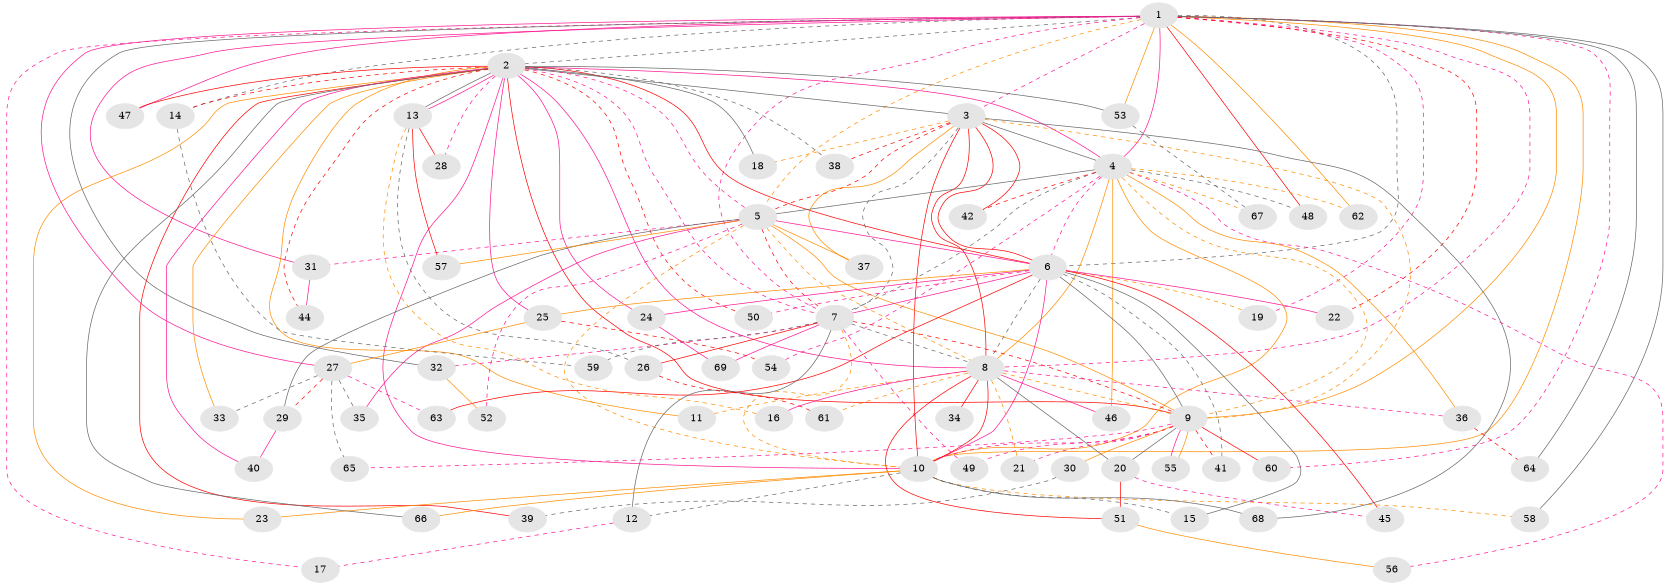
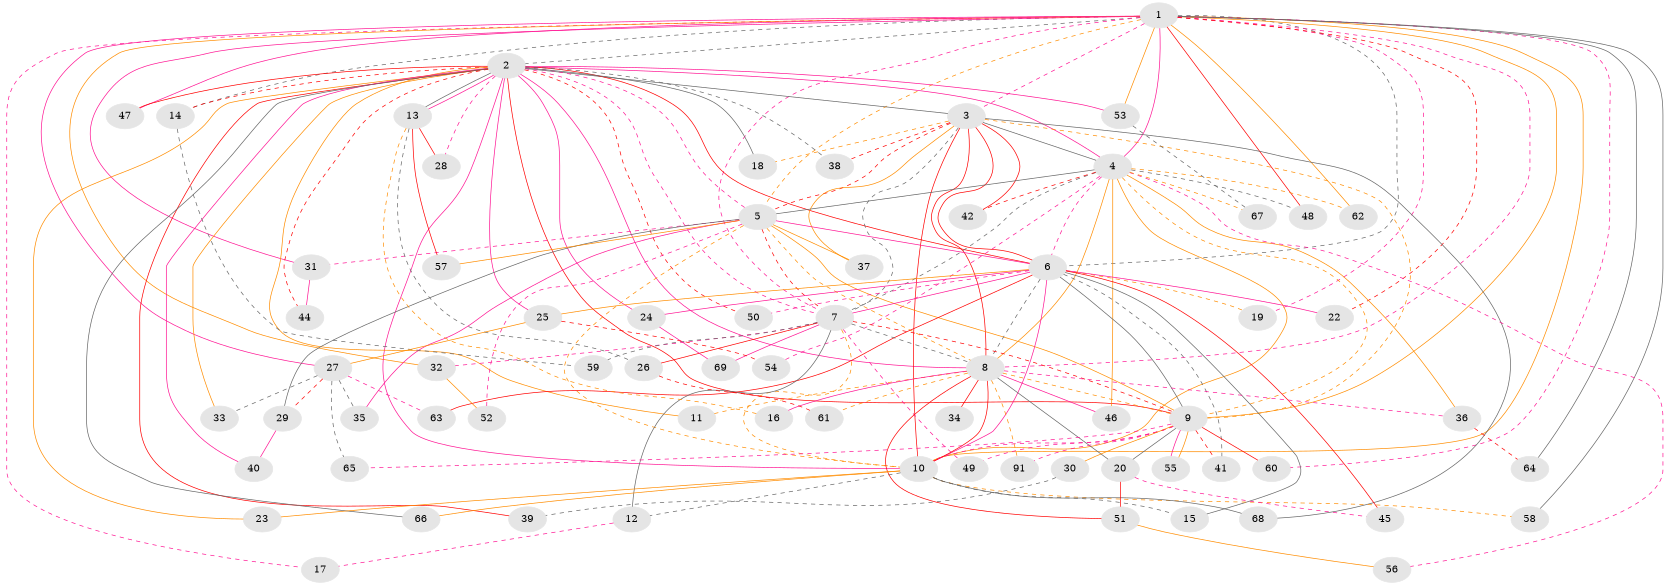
edge "1" -- "32": color gray40 -> darkorange
edge "2" -- "53": color gray40 -> deeppink
node "21": label "21" -> "91"
